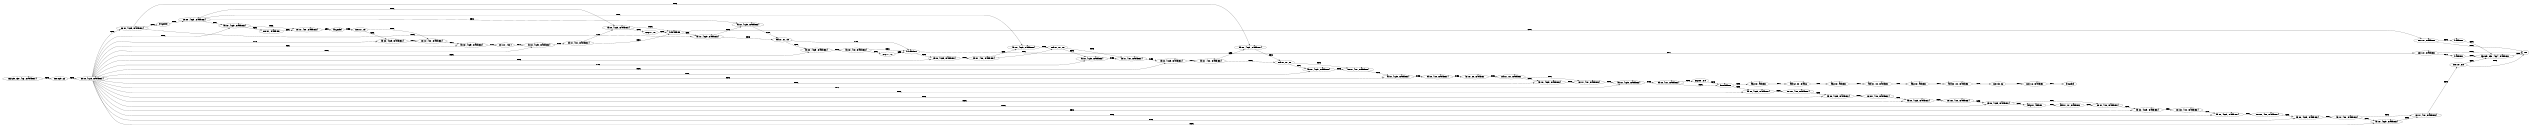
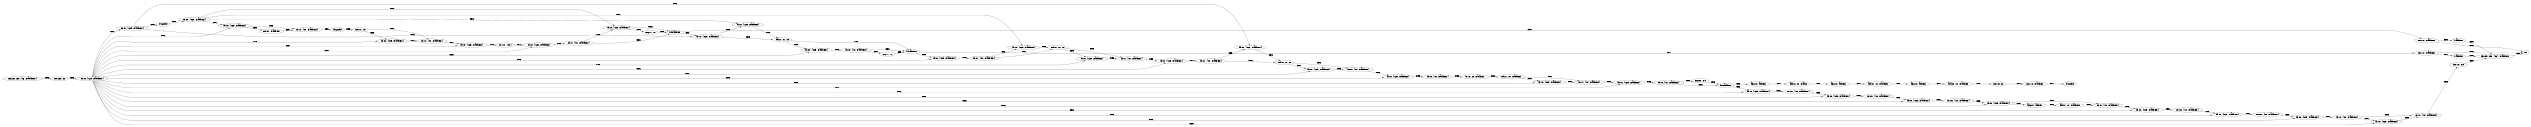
edge "mov w0 , # 0" -> "ret": removed, label "DFG"
